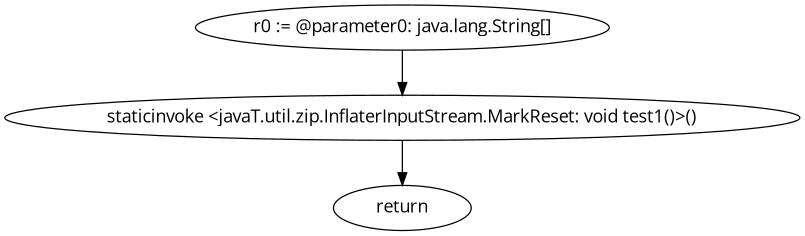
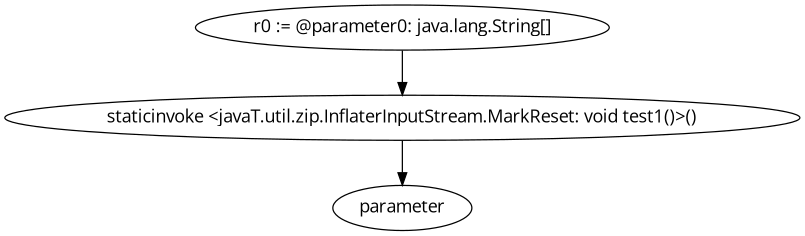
node "return": label "return" -> "parameter"
